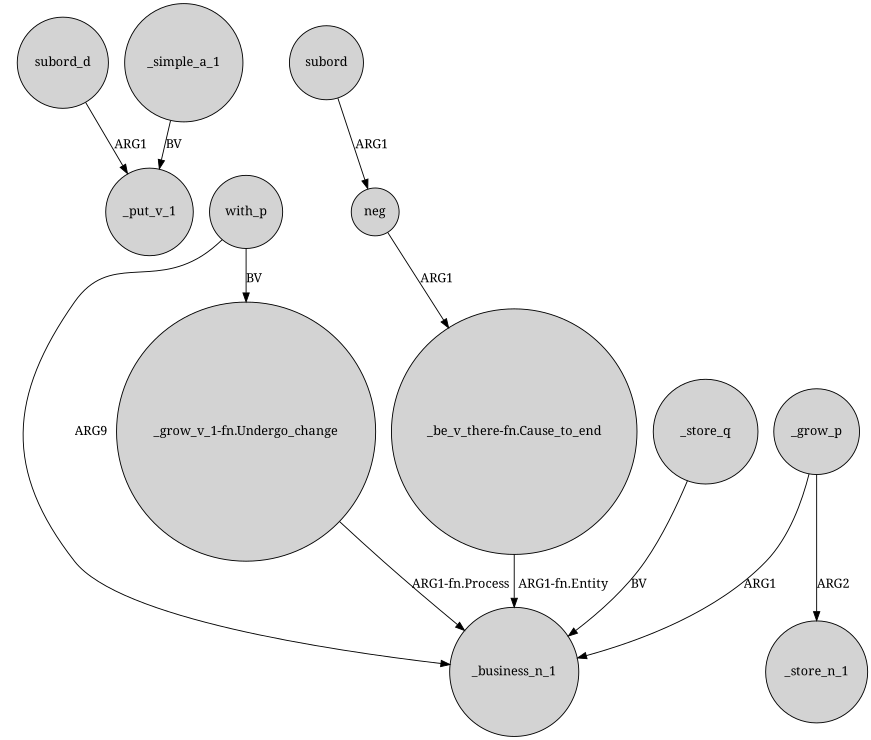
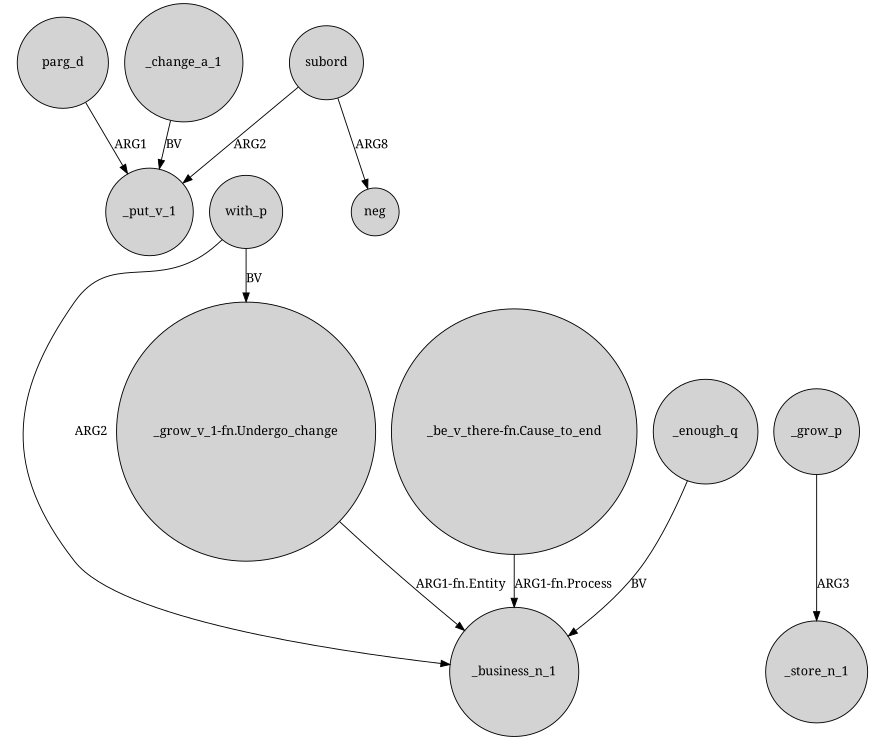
node "subord_d": label "subord_d" -> "parg_d"
node "_simple_a_1": label "_simple_a_1" -> "_change_a_1"
edge "subord" -> "_put_v_1": added, label "ARG2"
edge "subord" -> "neg": label "ARG1" -> "ARG8"
edge "neg" -> "_be_v_there-fn.Cause_to_end": removed, label "ARG1"
edge "with_p" -> "_business_n_1": label "ARG9" -> "ARG2"
node "_store_q": label "_store_q" -> "_enough_q"
edge "_grow_v_1-fn.Undergo_change" -> "_business_n_1": label "ARG1-fn.Process" -> "ARG1-fn.Entity"
edge "_be_v_there-fn.Cause_to_end" -> "_business_n_1": label "ARG1-fn.Entity" -> "ARG1-fn.Process"
edge "_grow_p" -> "_store_n_1": label "ARG2" -> "ARG3"
edge "_grow_p" -> "_business_n_1": removed, label "ARG1"
